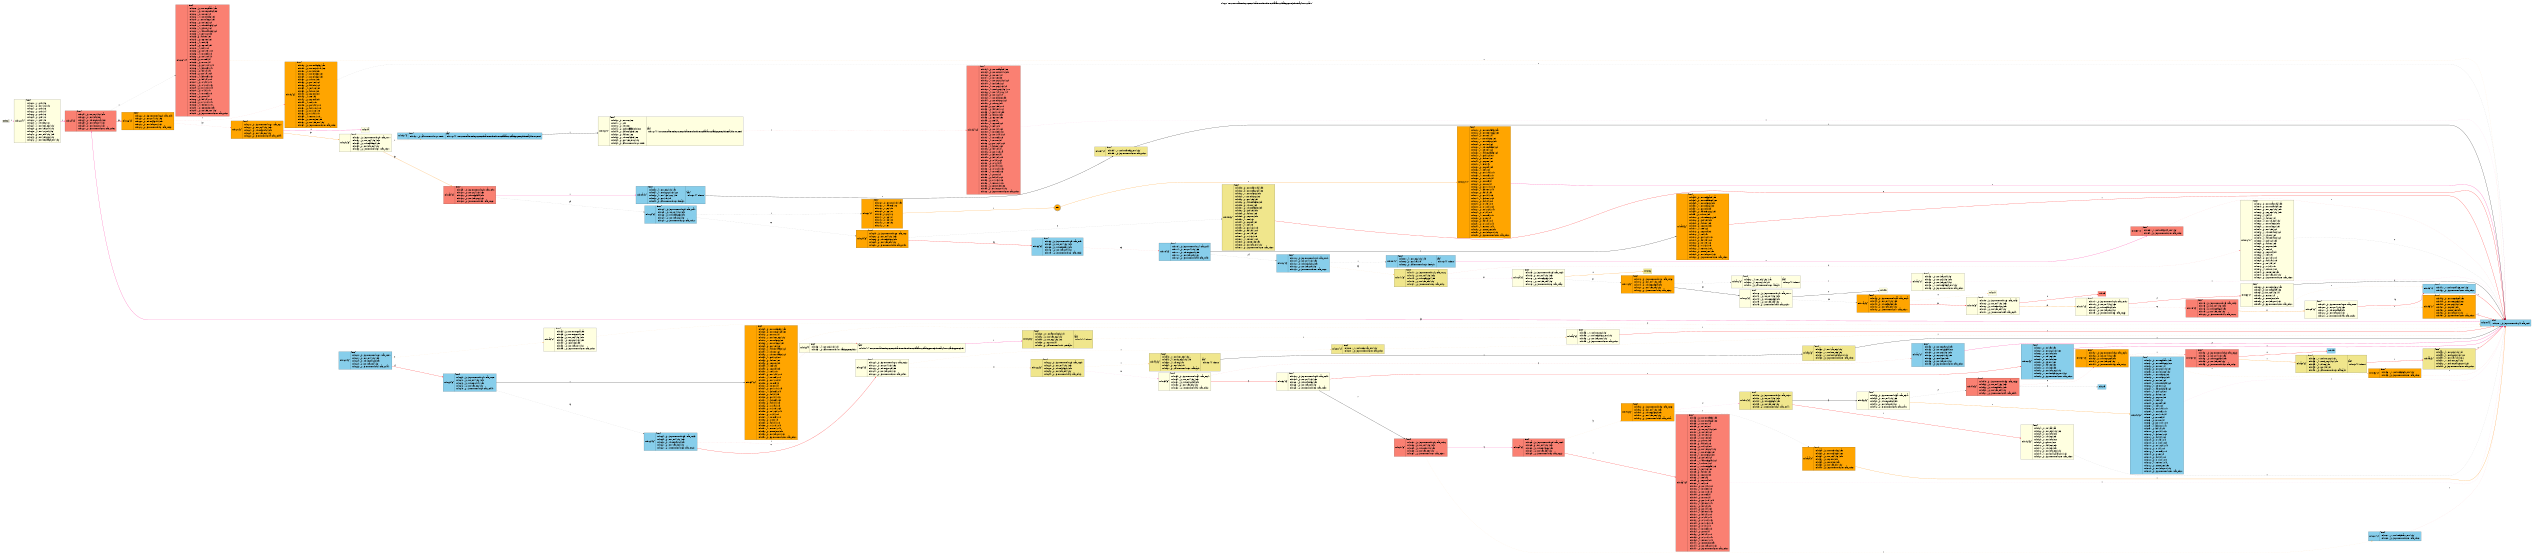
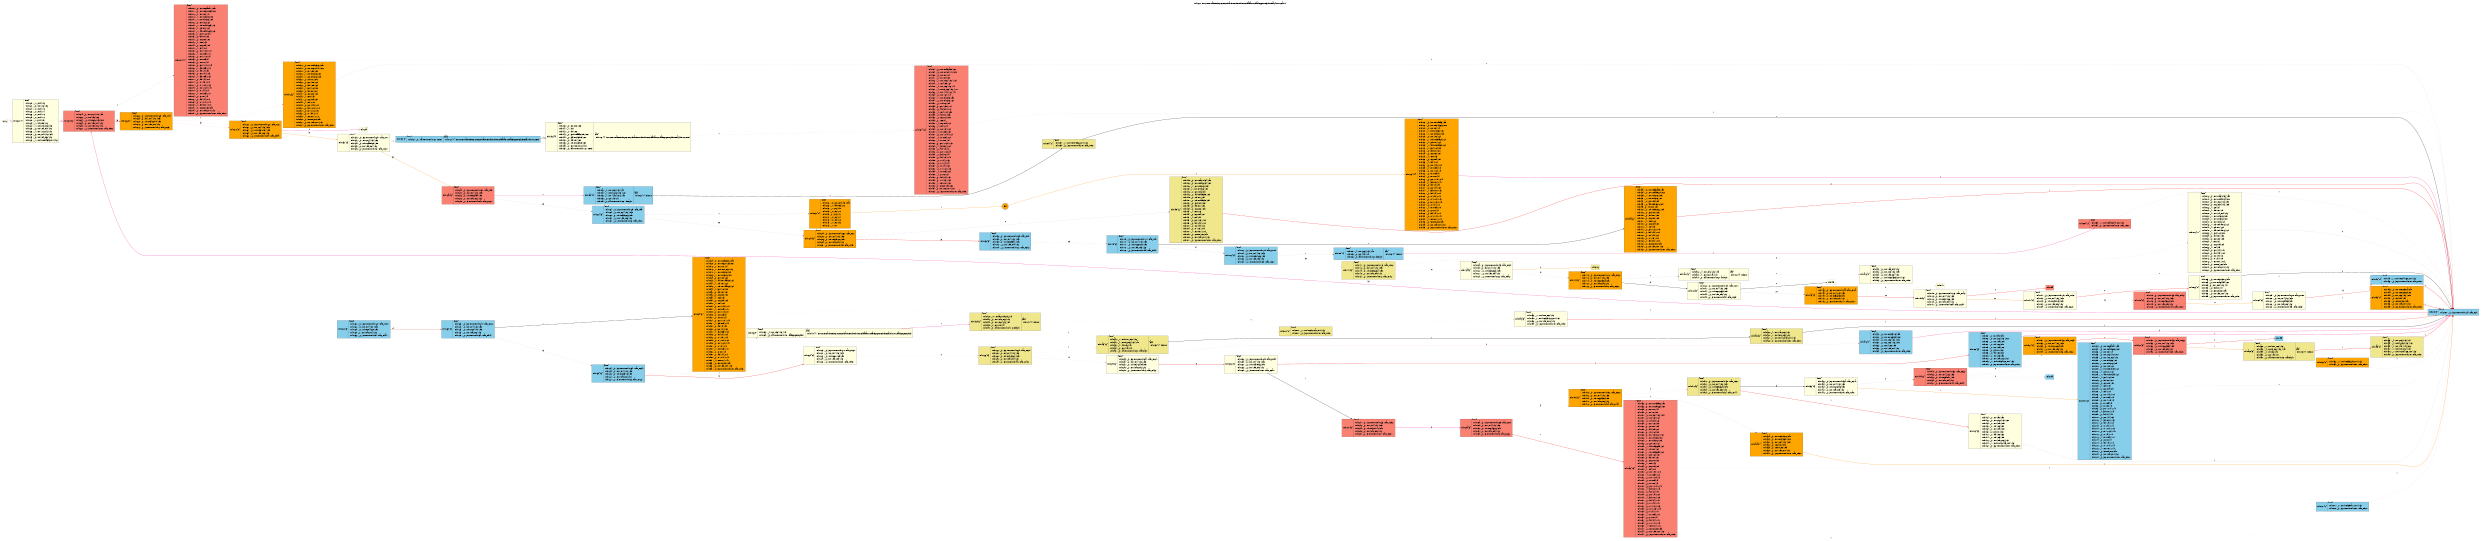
node "Desktop": label "Desktop" -> "Entry"
node "0x401ac4 [27]": removed
edge "0x401967 [25]" -> "0x401980 [25]": style dotted -> bold
